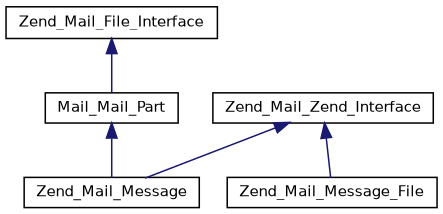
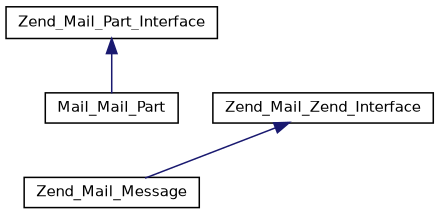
node "Zend_Mail_File_Interface": label "Zend_Mail_File_Interface" -> "Zend_Mail_Part_Interface"
edge "Zend_Mail_Message" -> "Mail_Mail_Part": removed
node "Zend_Mail_Message_File": removed
